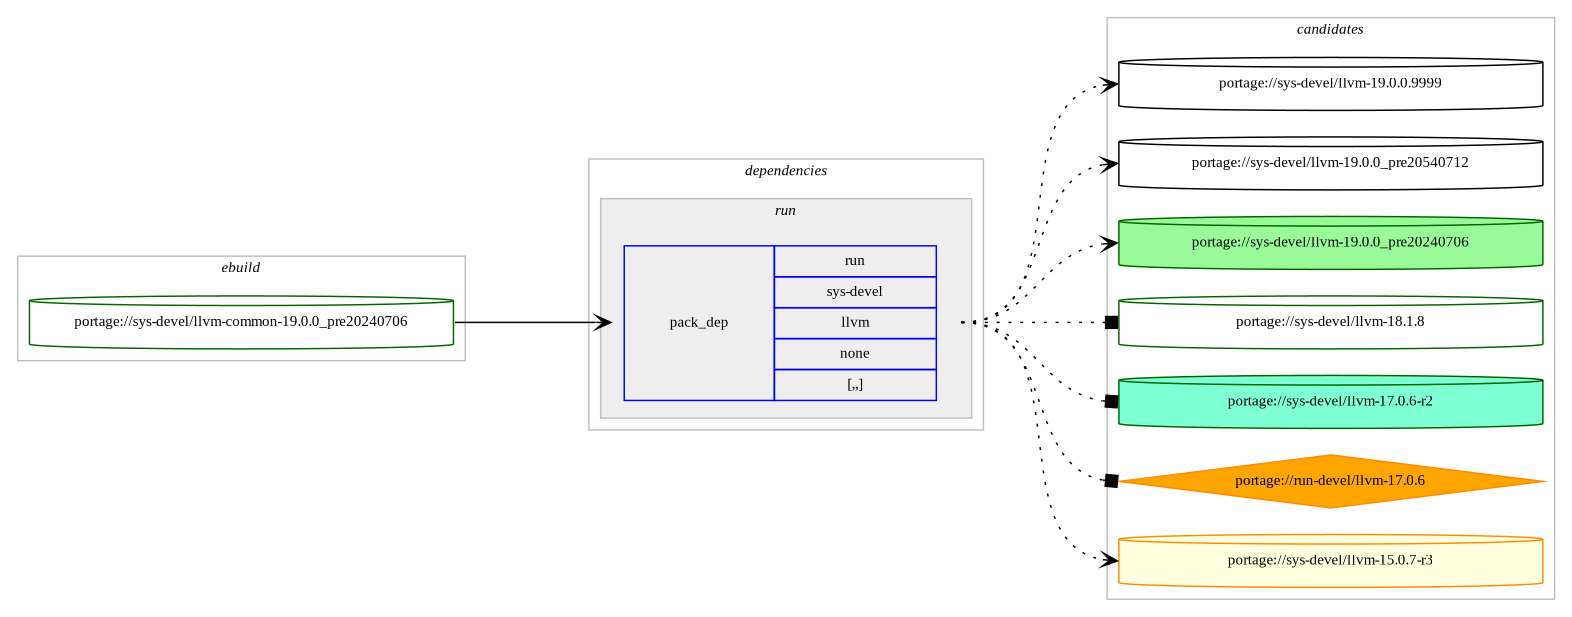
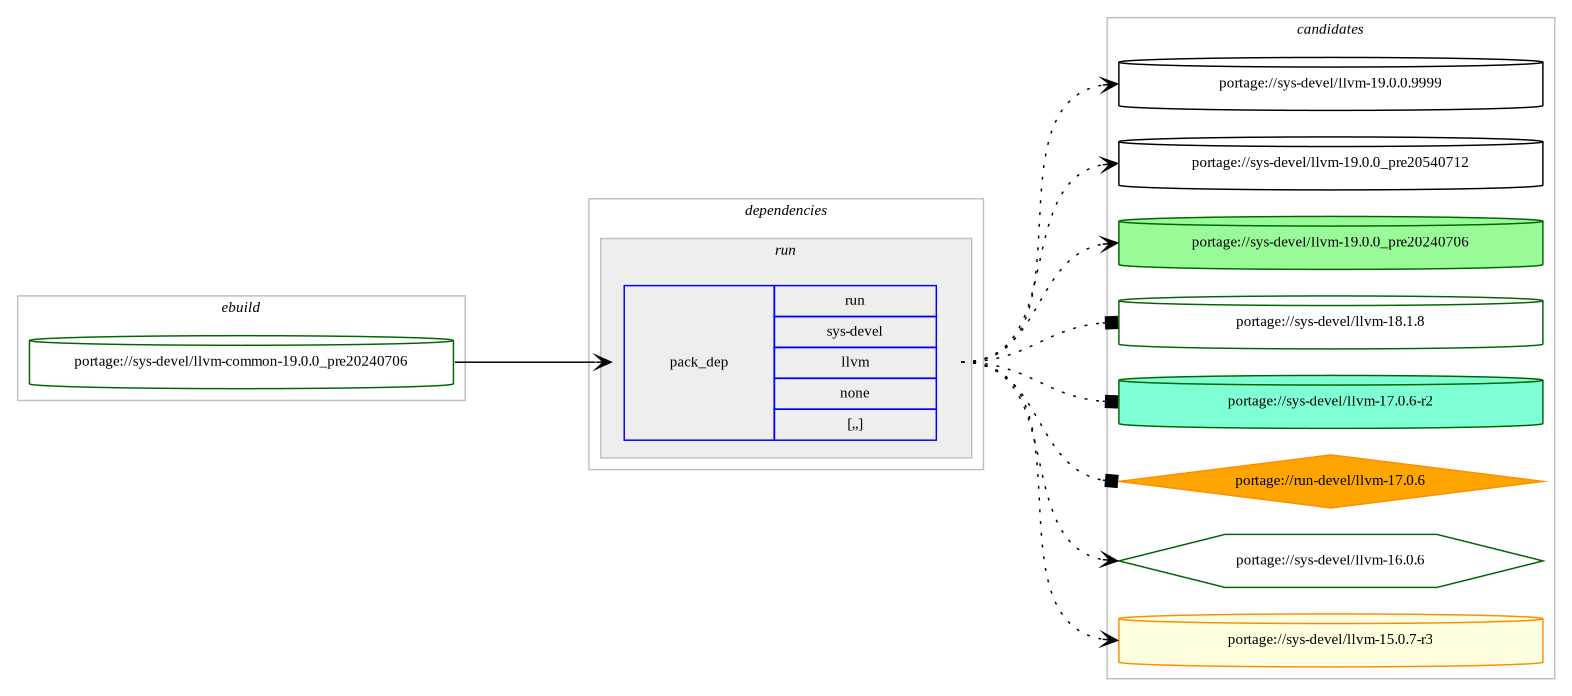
node "portage://sys-devel/llvm-16.0.6": added
